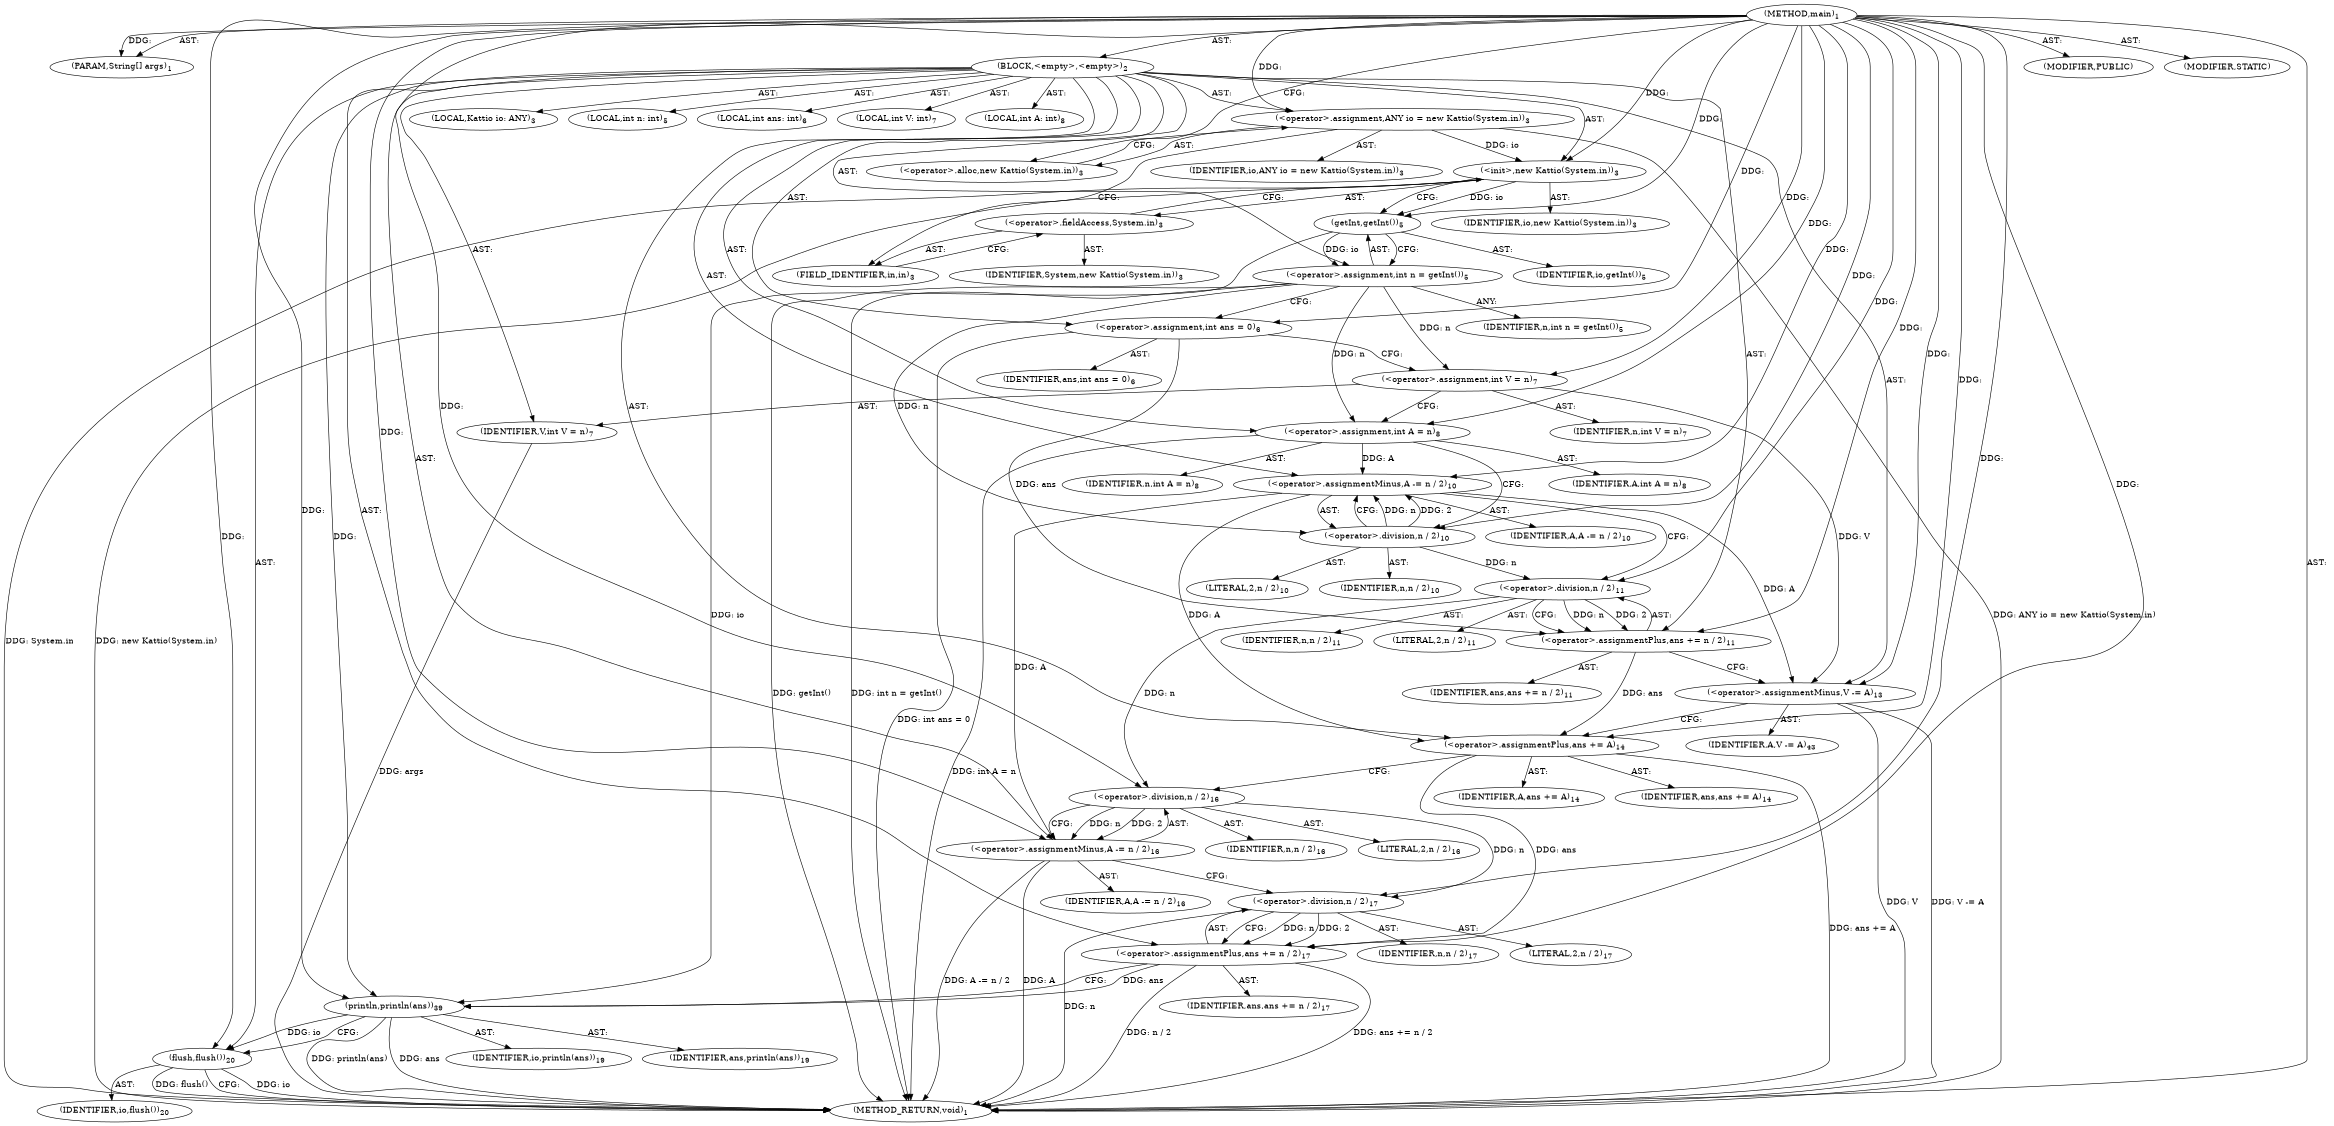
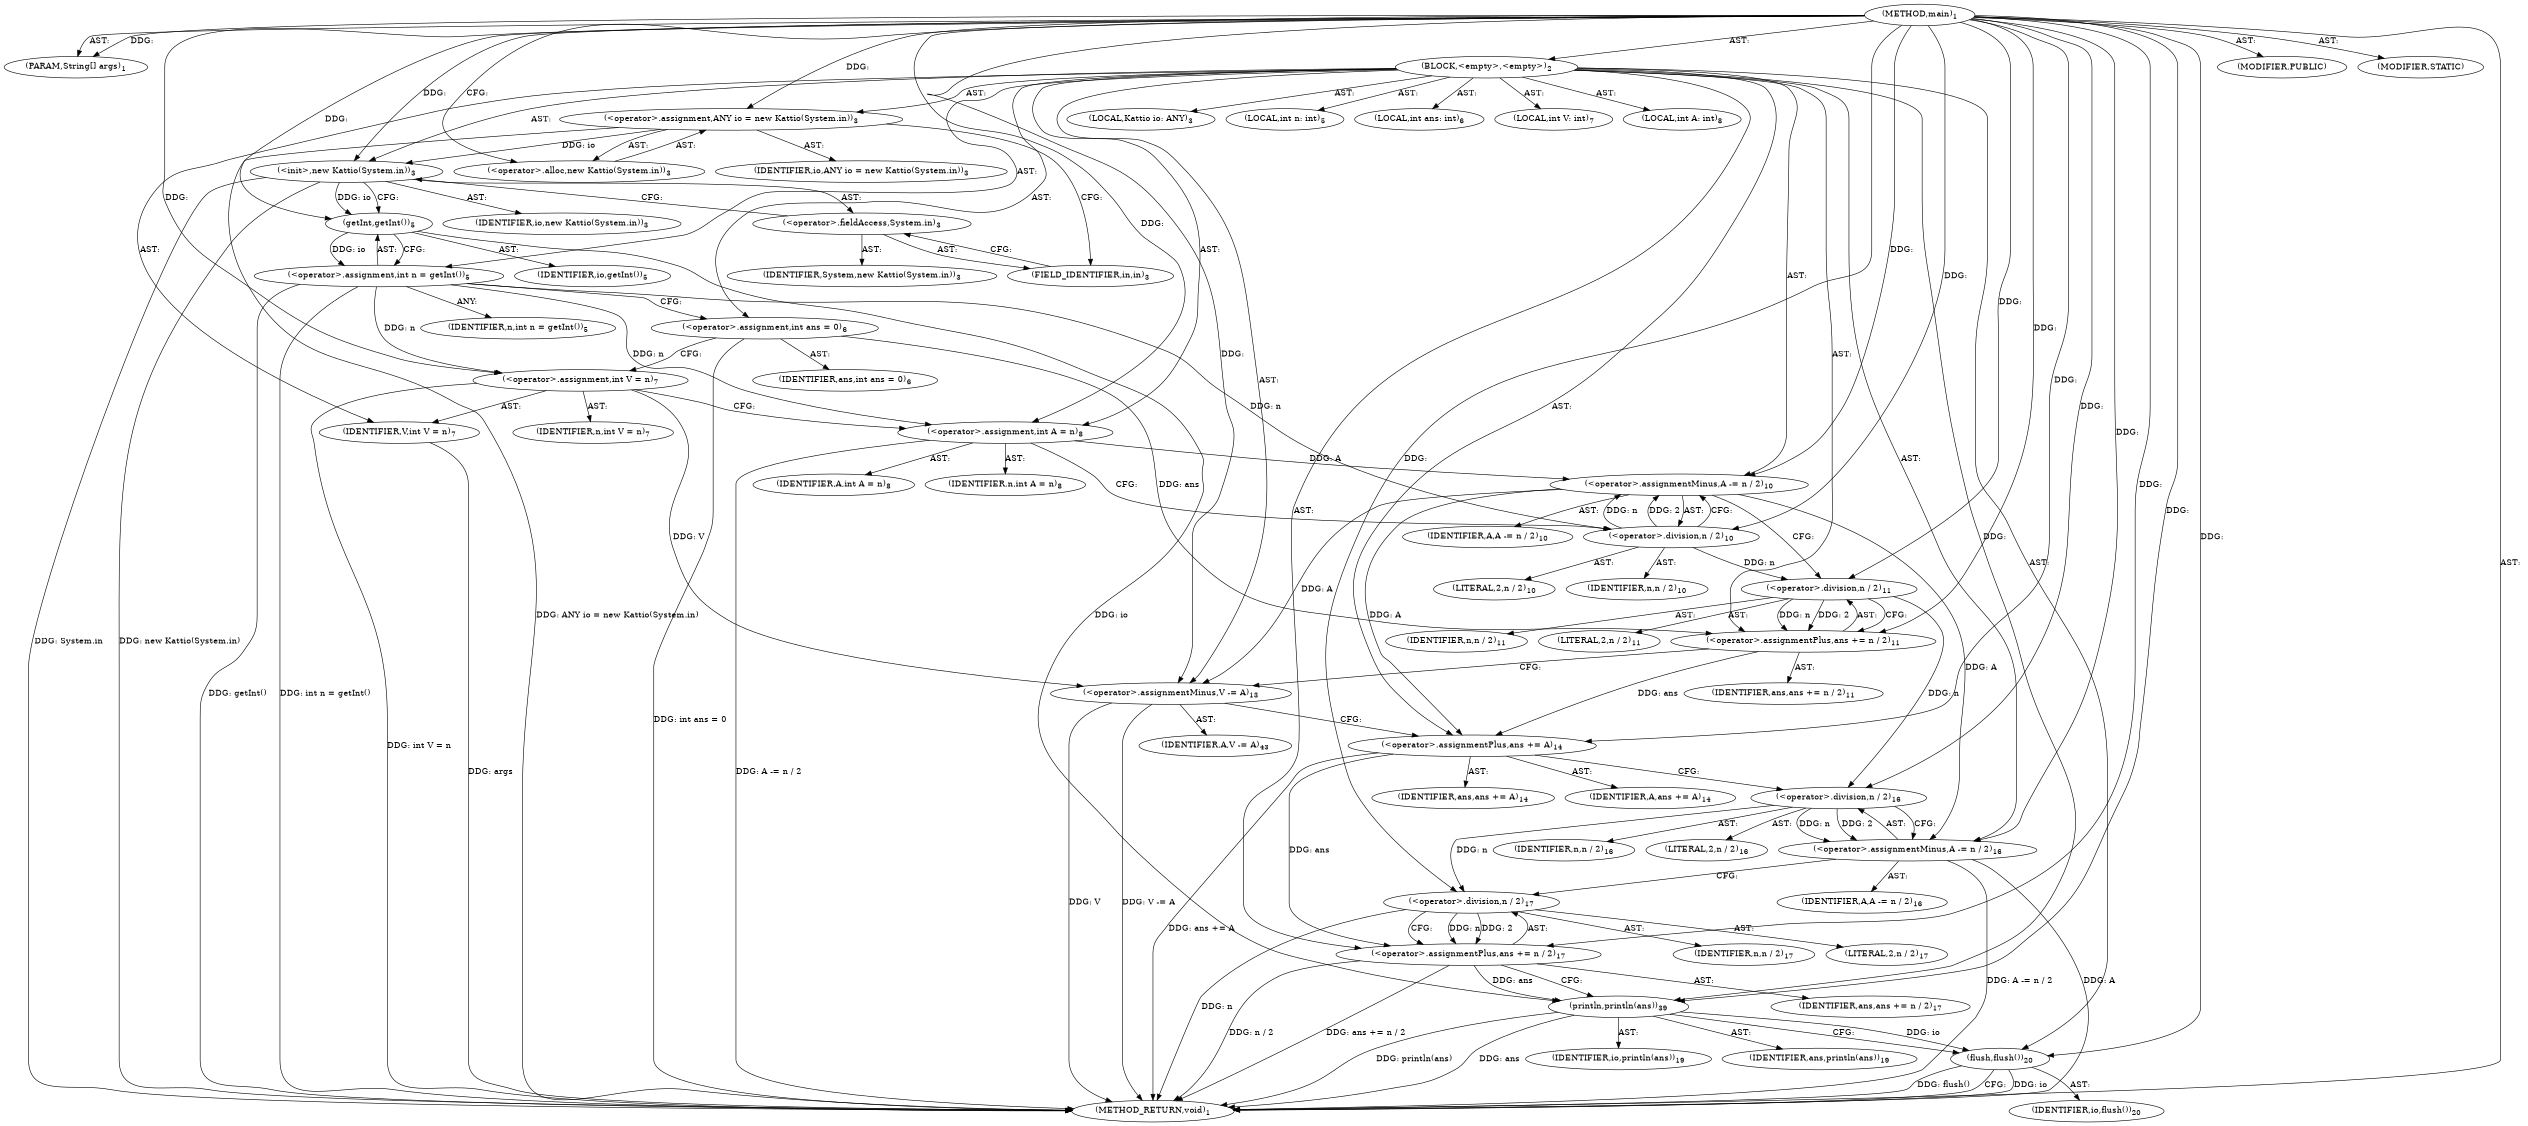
edge "(<operator>.alloc,new Kattio(System.in))" -> "(<operator>.assignment,ANY io = new Kattio(System.in))": label "CFG: " -> "AST: "
edge "(METHOD,main)" -> "(<operator>.assignment,int ans = 0)": removed, label "DDG:"
edge "(<operator>.assignment,int A = n)" -> "(METHOD_RETURN,void)": label "DDG: int A = n" -> "DDG: A -= n / 2"
edge "(<operator>.assignment,int V = n)" -> "(METHOD_RETURN,void)": added, label "DDG: int V = n"
